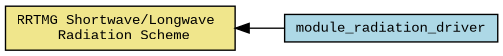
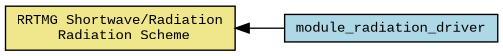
node "RRTMG Shortwave/Longwave Radiation Scheme": label "RRTMG Shortwave/Longwave Radiation Scheme" -> "RRTMG Shortwave/Radiation Radiation Scheme"
